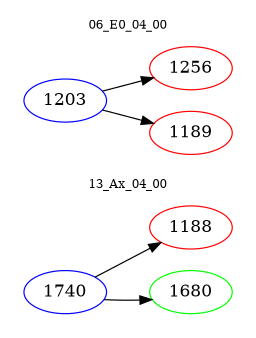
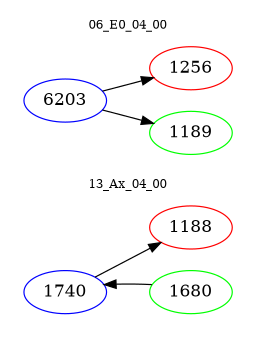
node "1203": label "1203" -> "6203"
node "1189": color red -> green
edge "1740" -> "1680": reversed
